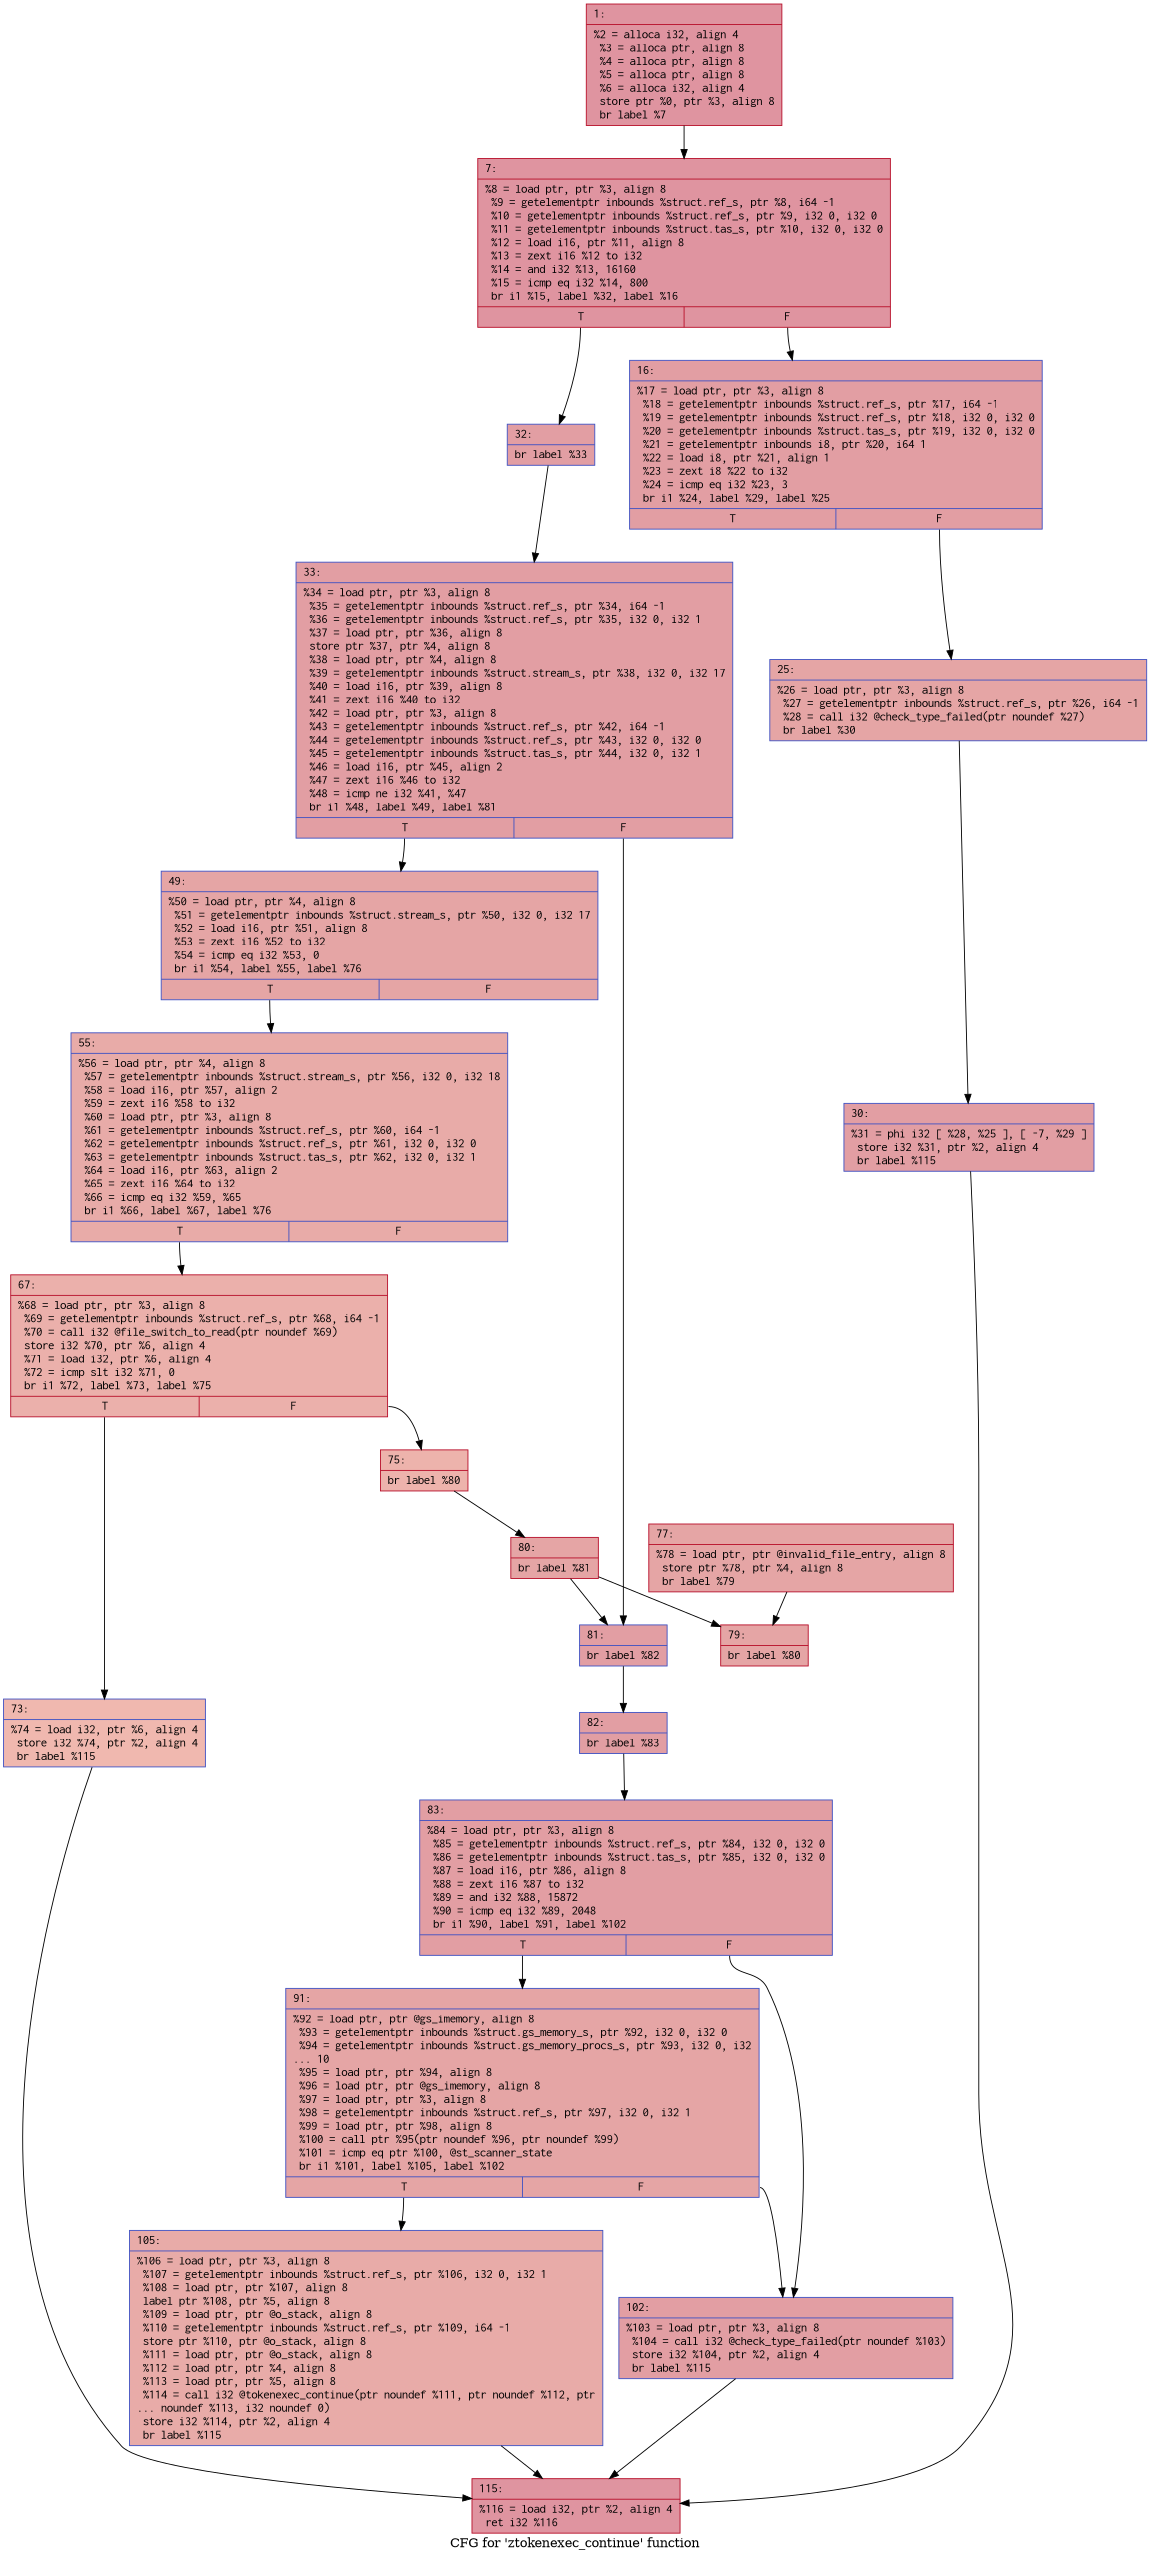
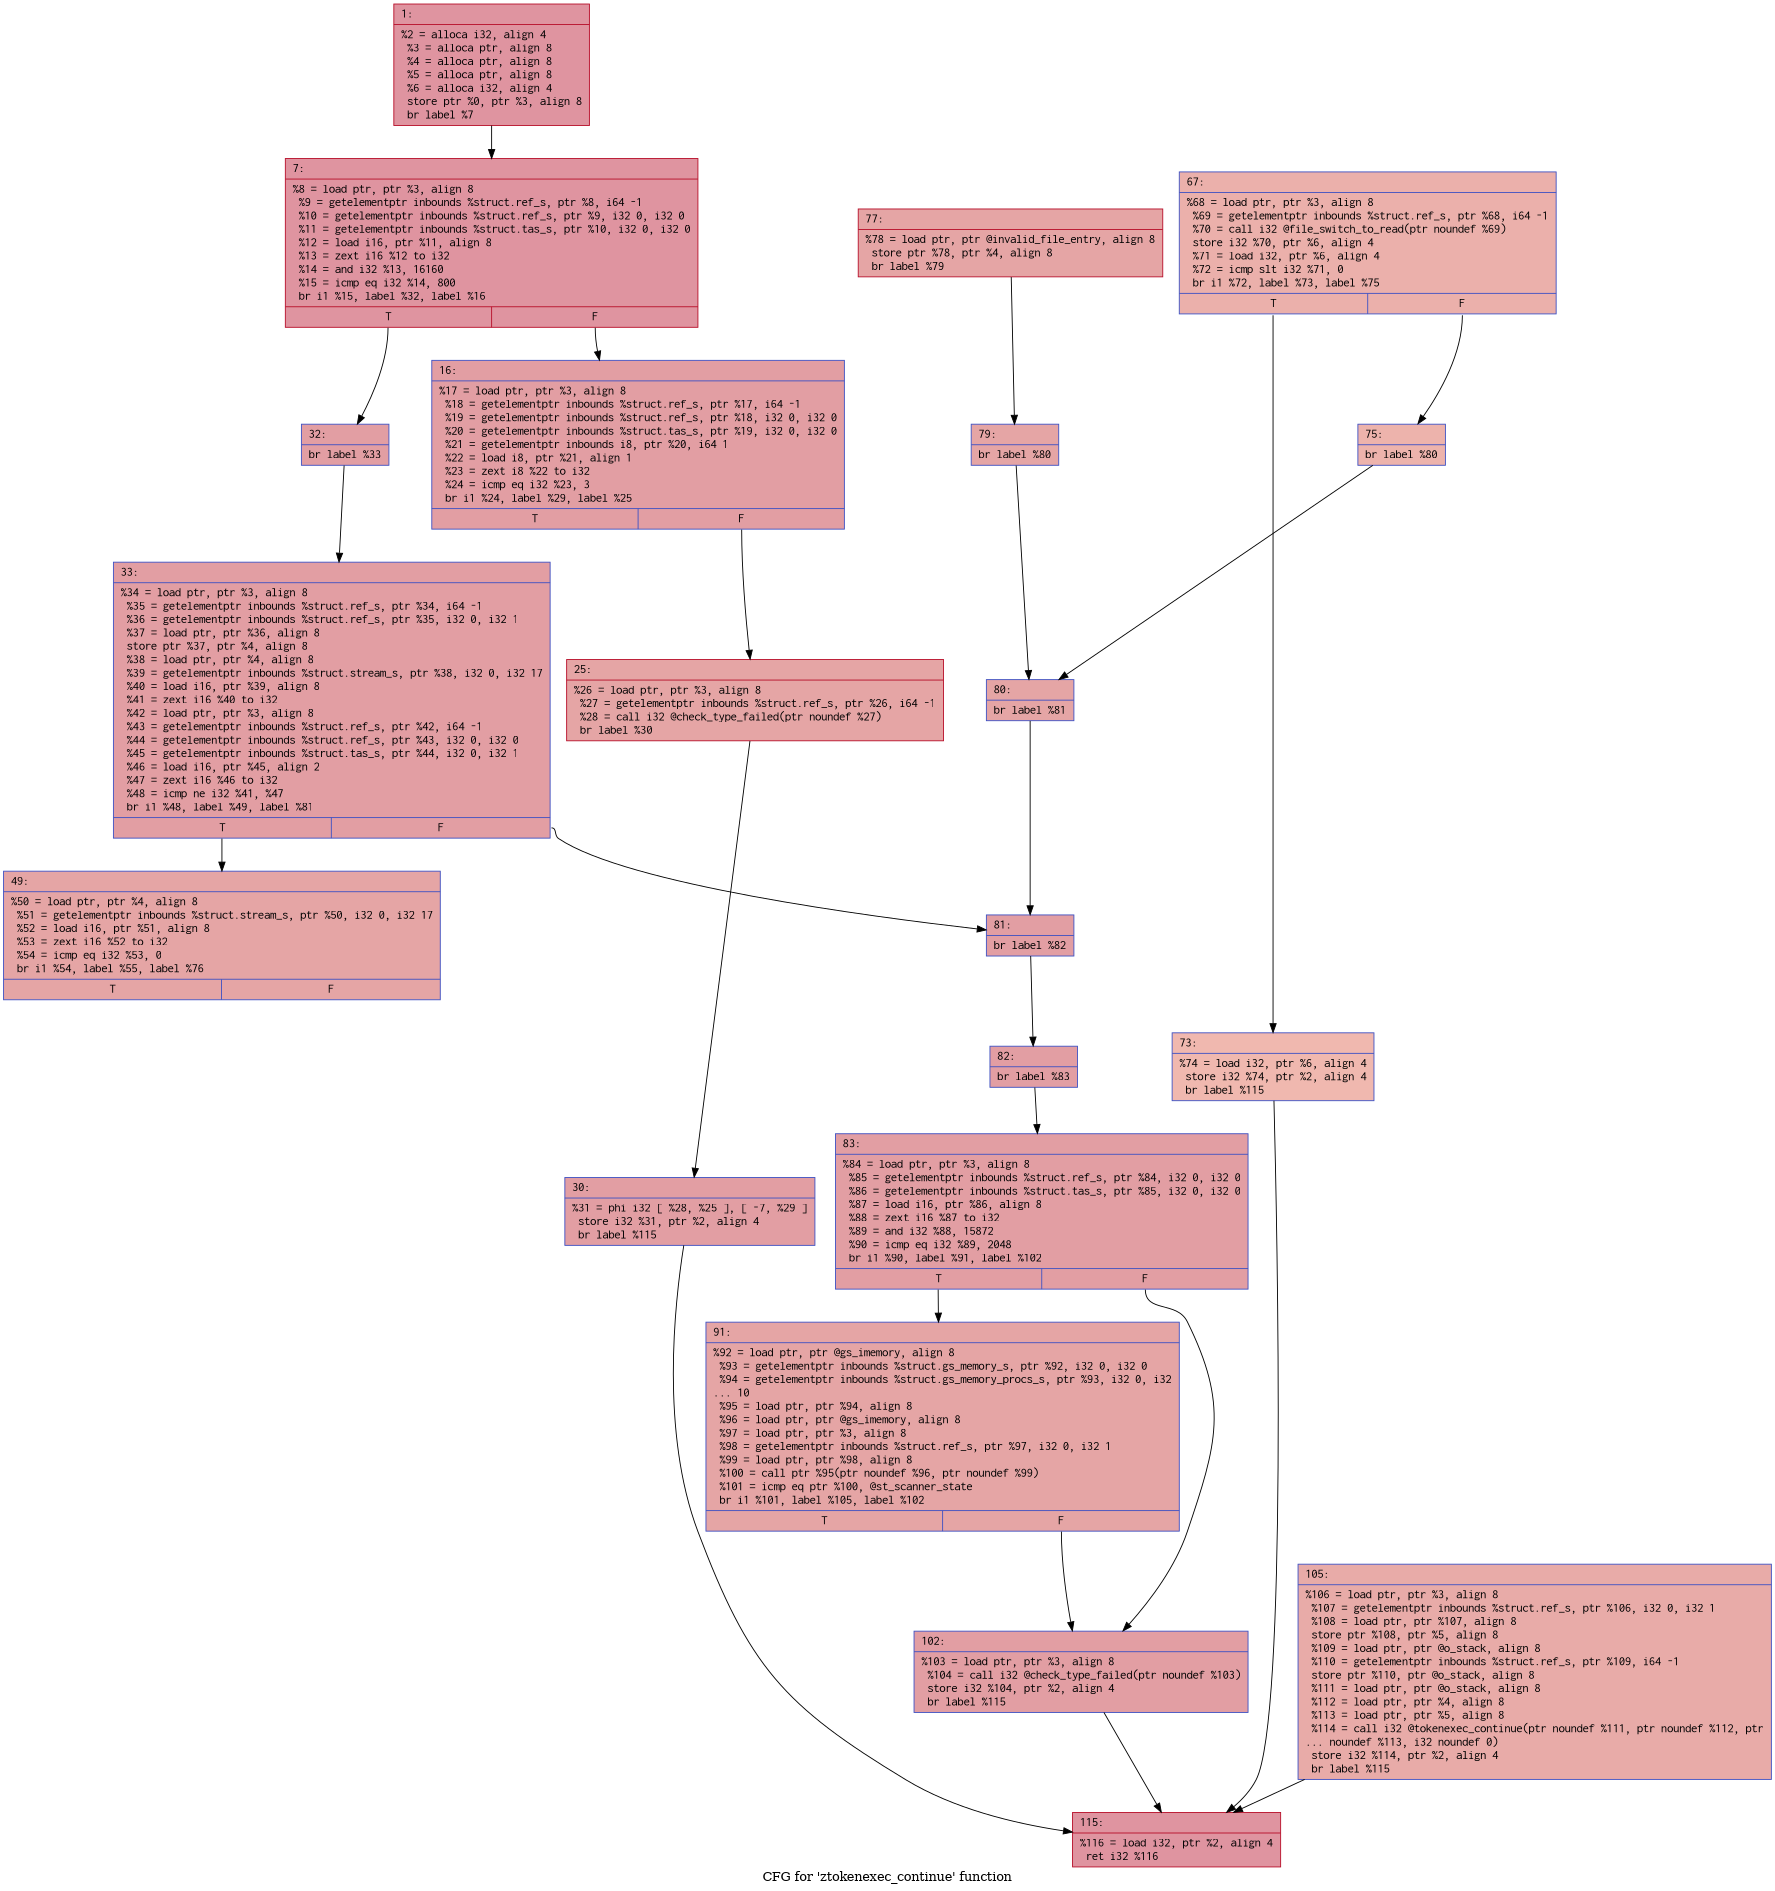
node "25:": color #3d50c3ff -> #b70d28ff
node "55:": removed
node "67:": color #b70d28ff -> #3d50c3ff
node "75:": color #b70d28ff -> #3d50c3ff
node "80:": color #b70d28ff -> #3d50c3ff
edge "80:" -> "79:": reversed
node "79:": color #b70d28ff -> #3d50c3ff
edge "91:" -> "105:": removed
node "105:": text "label ptr %108, ptr %5, align 8" -> "store ptr %108, ptr %5, align 8"
